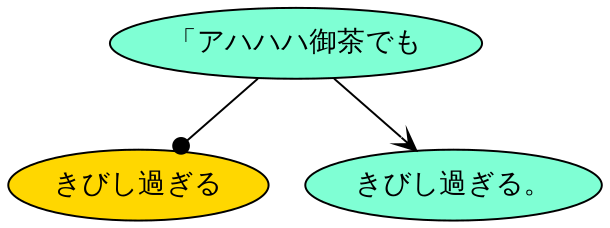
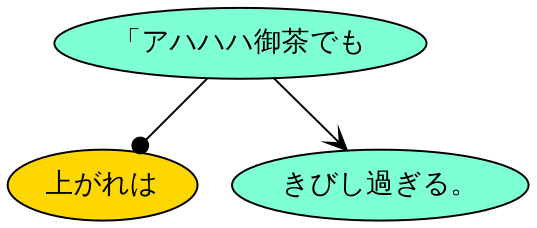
node "きびし過ぎる": label "きびし過ぎる" -> "上がれは"
